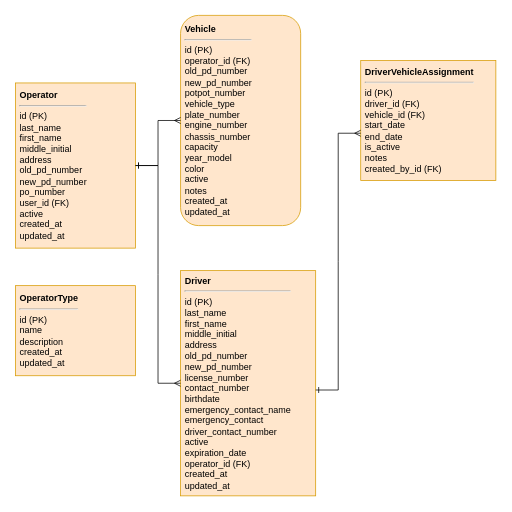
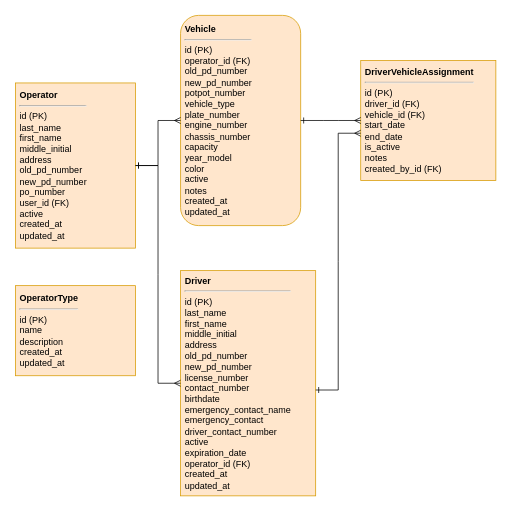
edge "Vehicle id (PK) operator_id (FK) old_pd_number new_pd_number potpot_number vehicle_type plate_number engine_number chassis_number capacity year_model color active notes created_at updated_at" -- "DriverVehicleAssignment id (PK) driver_id (FK) vehicle_id (FK) start_date end_date is_active notes created_by_id (FK)": added
